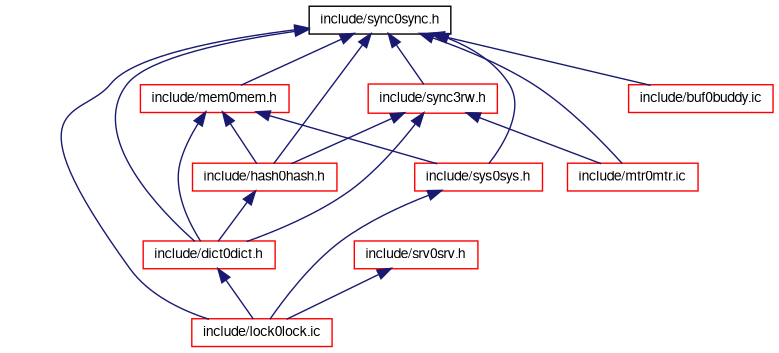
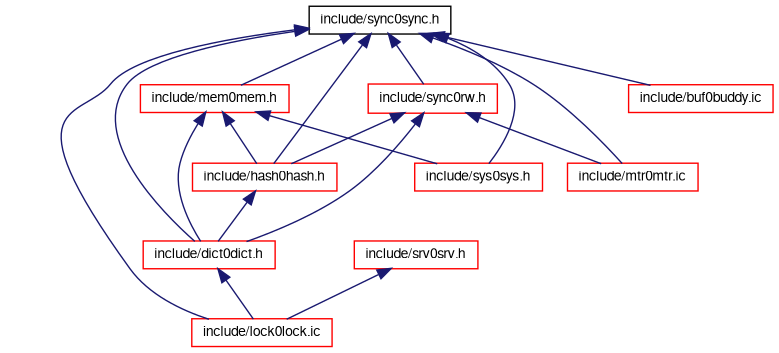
node "include/sync3rw.h": label "include/sync3rw.h" -> "include/sync0rw.h"
edge "include/lock0lock.ic" -> "include/sys0sys.h": removed
